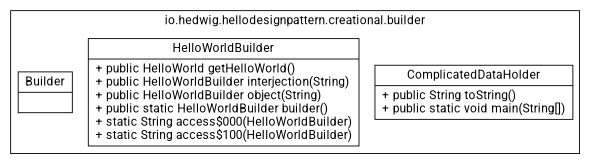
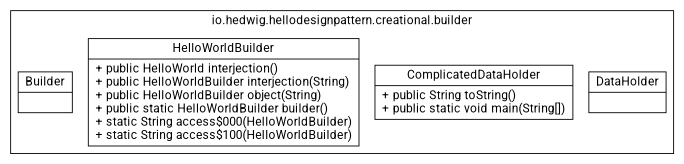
node "HelloWorldBuilder": text "+ public HelloWorld getHelloWorld()" -> "+ public HelloWorld interjection()"
node "DataHolder": added
